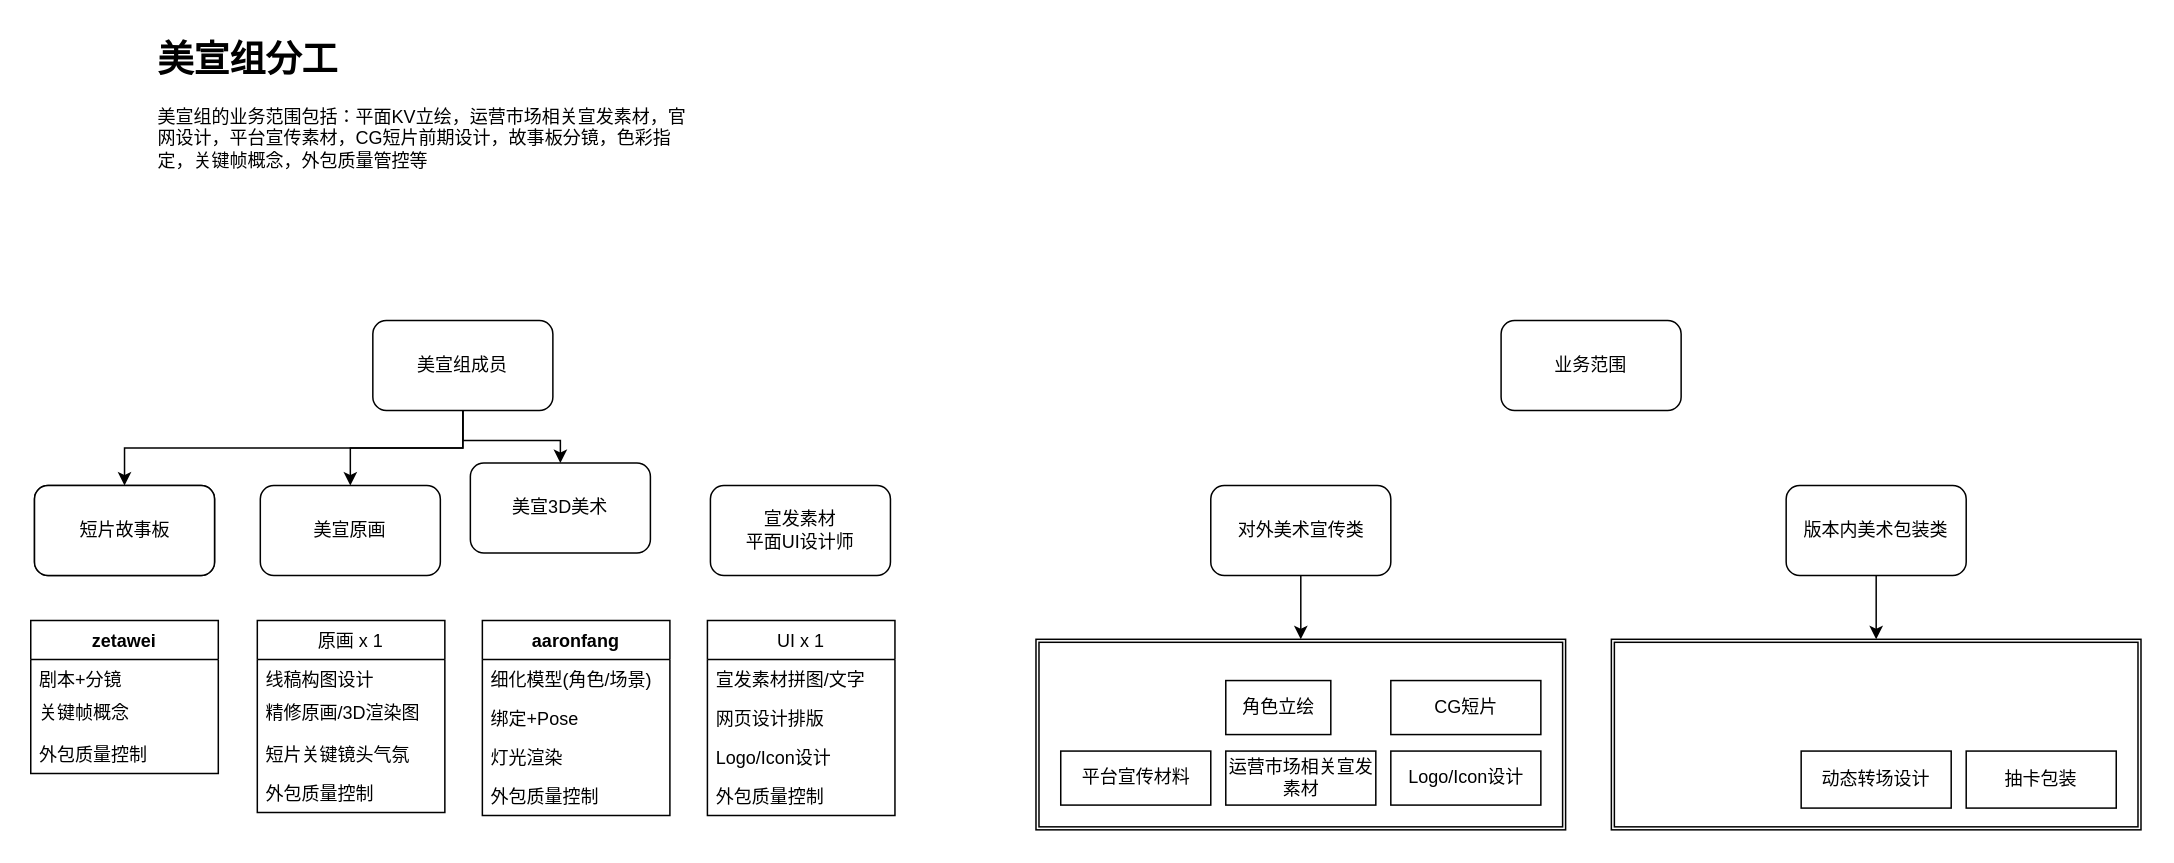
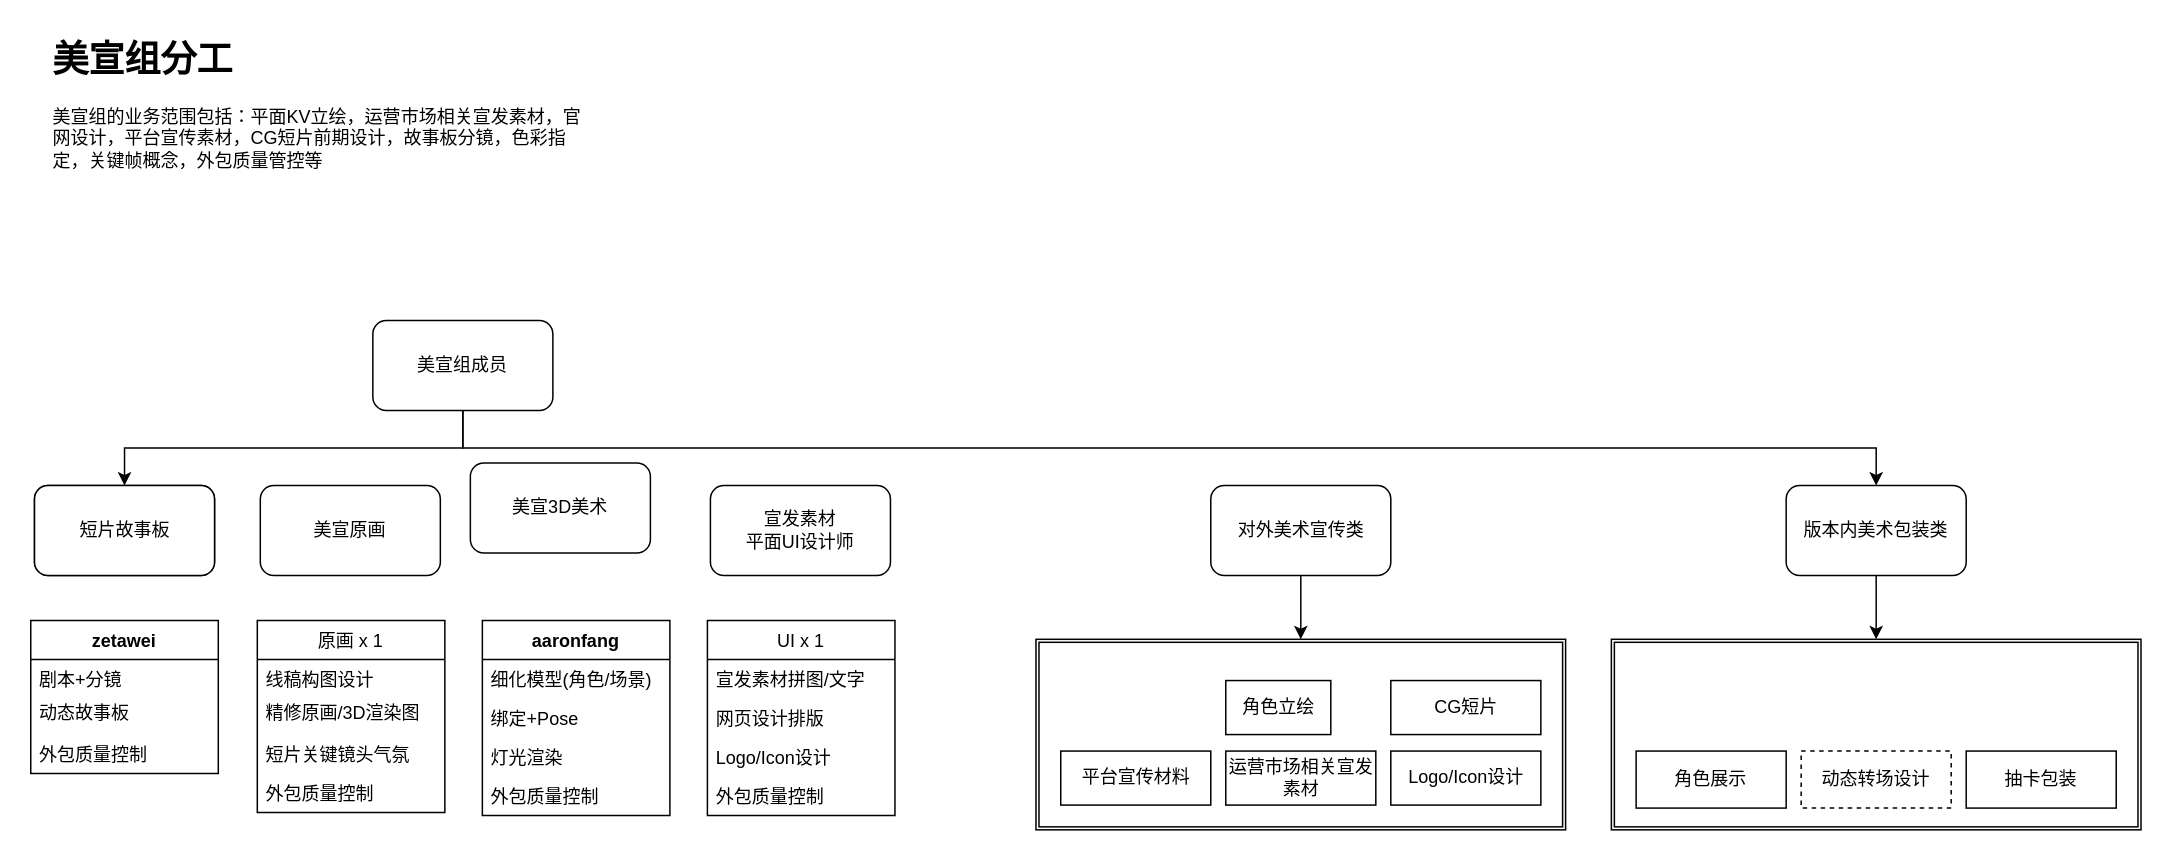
node "美宣组分工美宣组的业务范围包括：平面KV立绘，运营市场相关宣发素材，官网设计，平台宣传素材，CG短片前期设计，故事板分镜，色彩指定，关键帧概念，外包质量管控等": moved (428, 121) -> (323, 121)
node "业务范围": removed
edge "美宣组成员" -> "美宣3D美术": now "美宣组成员" -> "版本内美术包装类"
edge "美宣组成员" -> "美宣原画": removed
node "关键帧概念": label "关键帧概念" -> "动态故事板"
node "角色展示": added
node "动态转场设计": style solid -> dashed
